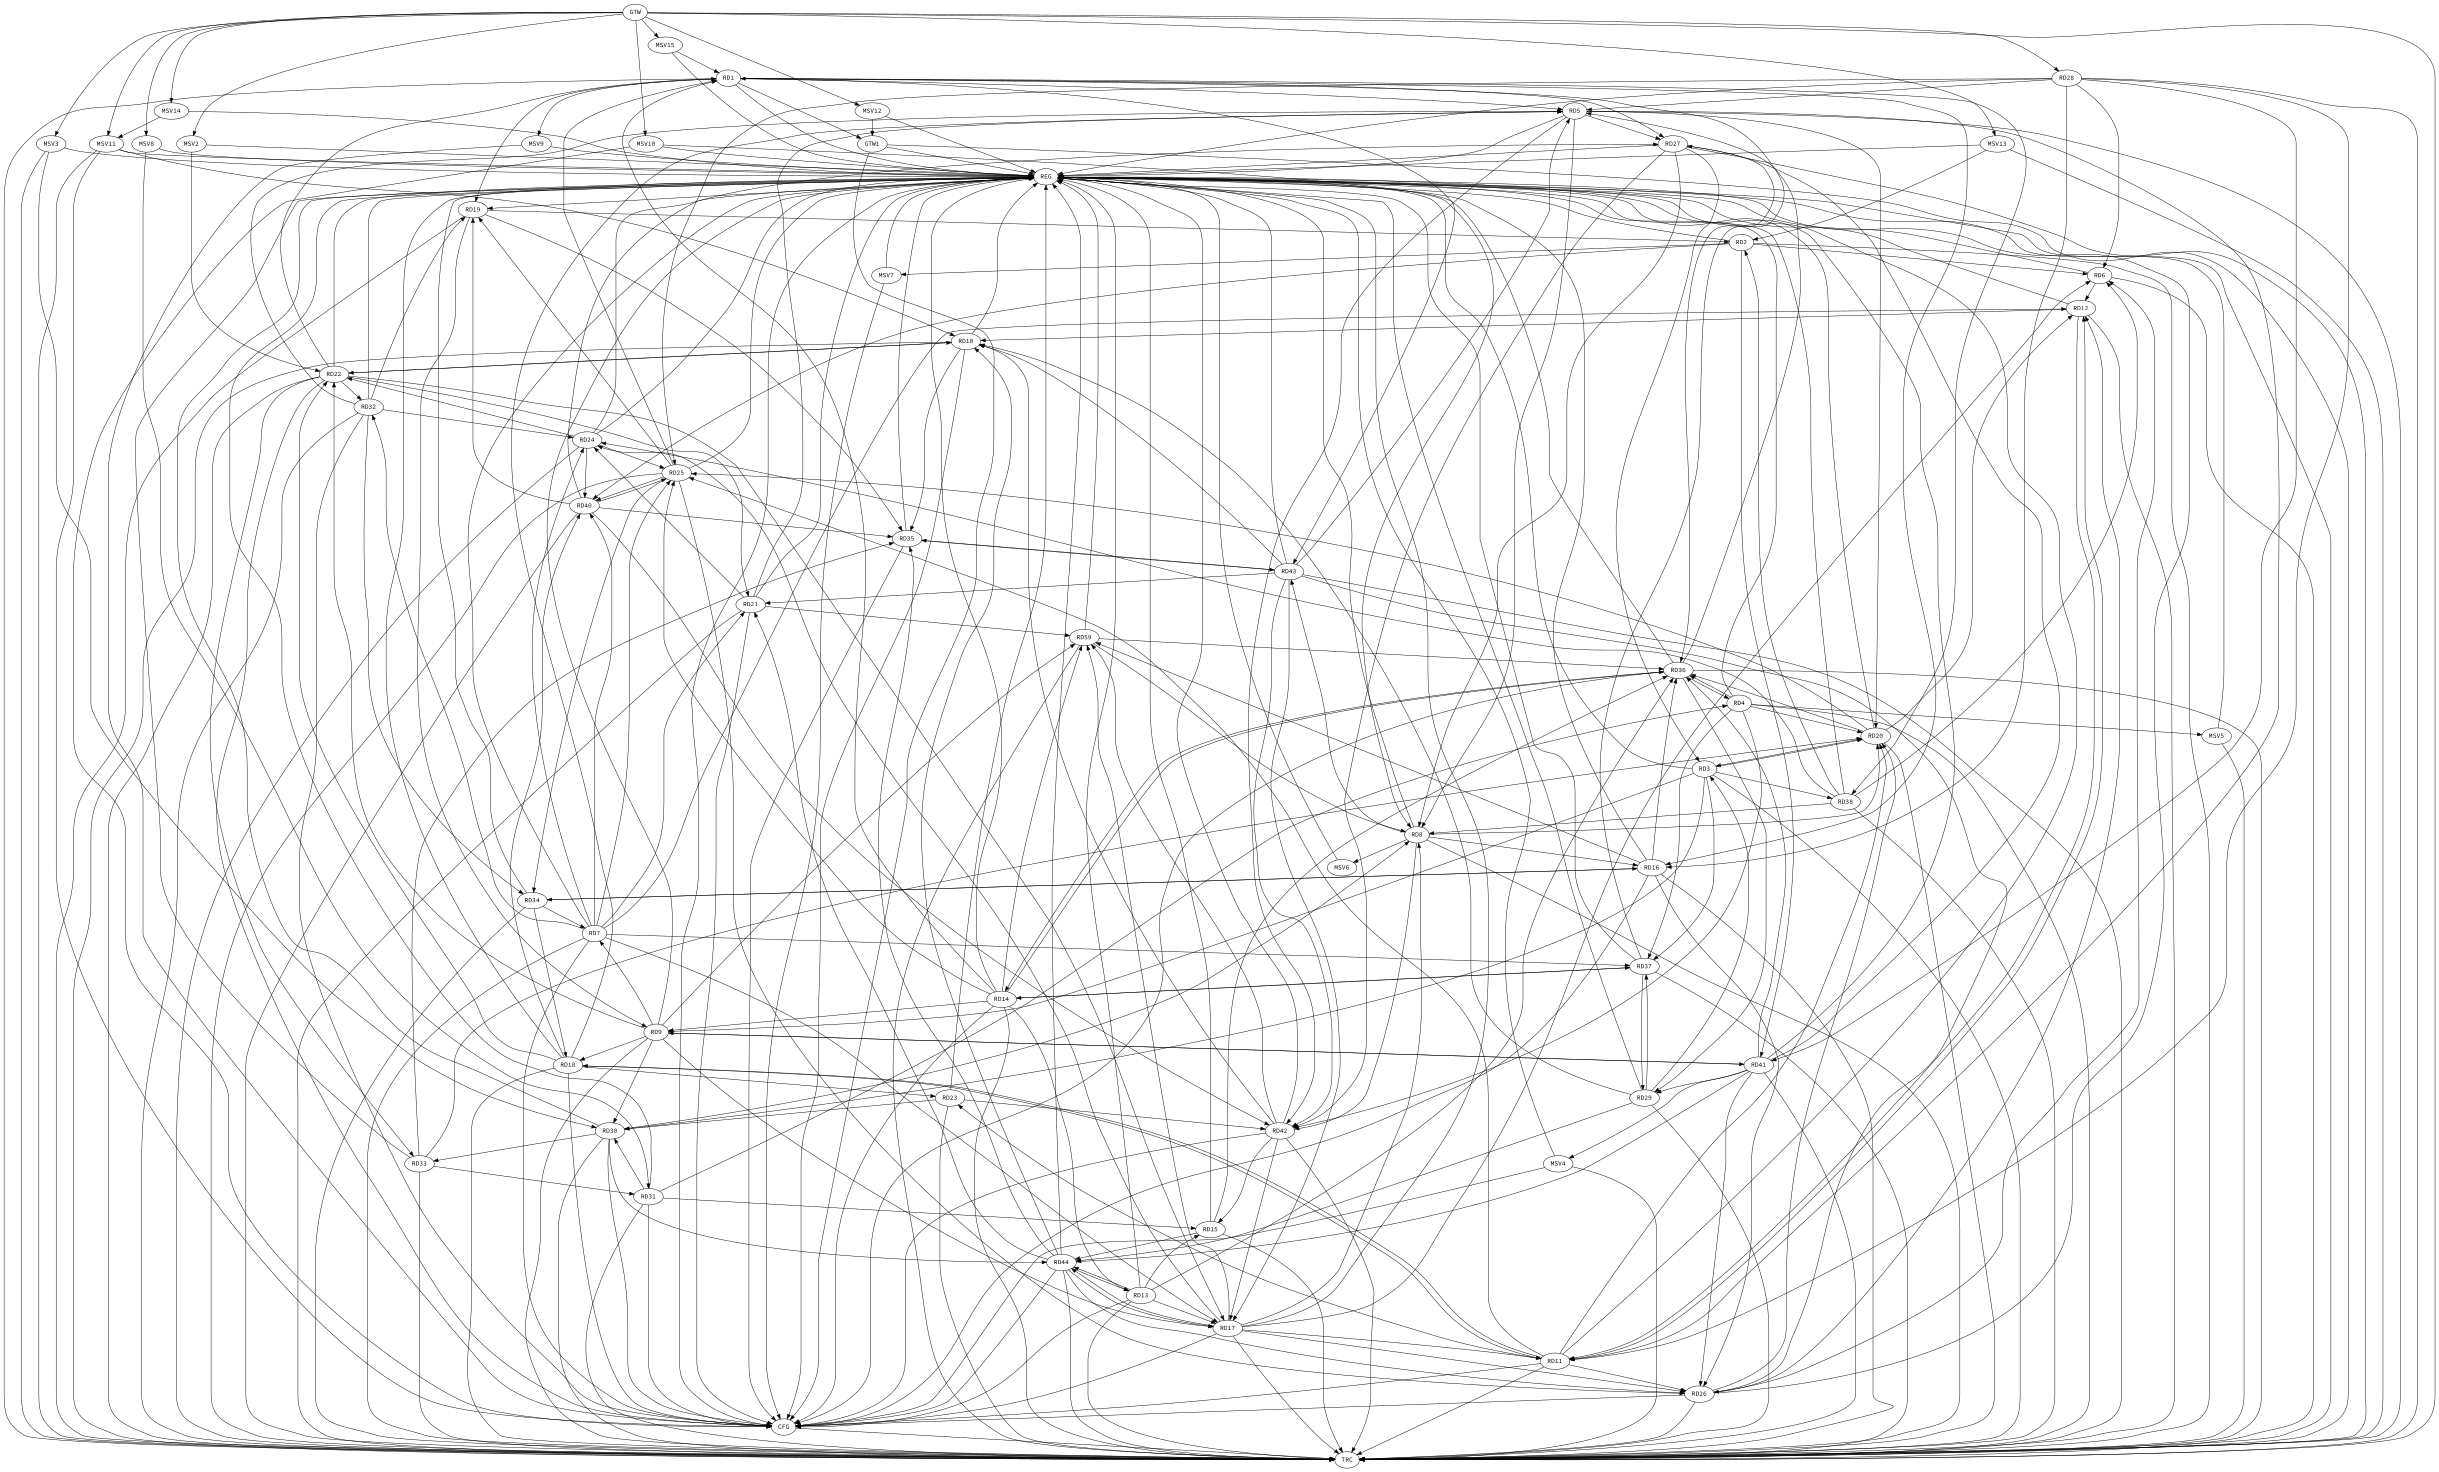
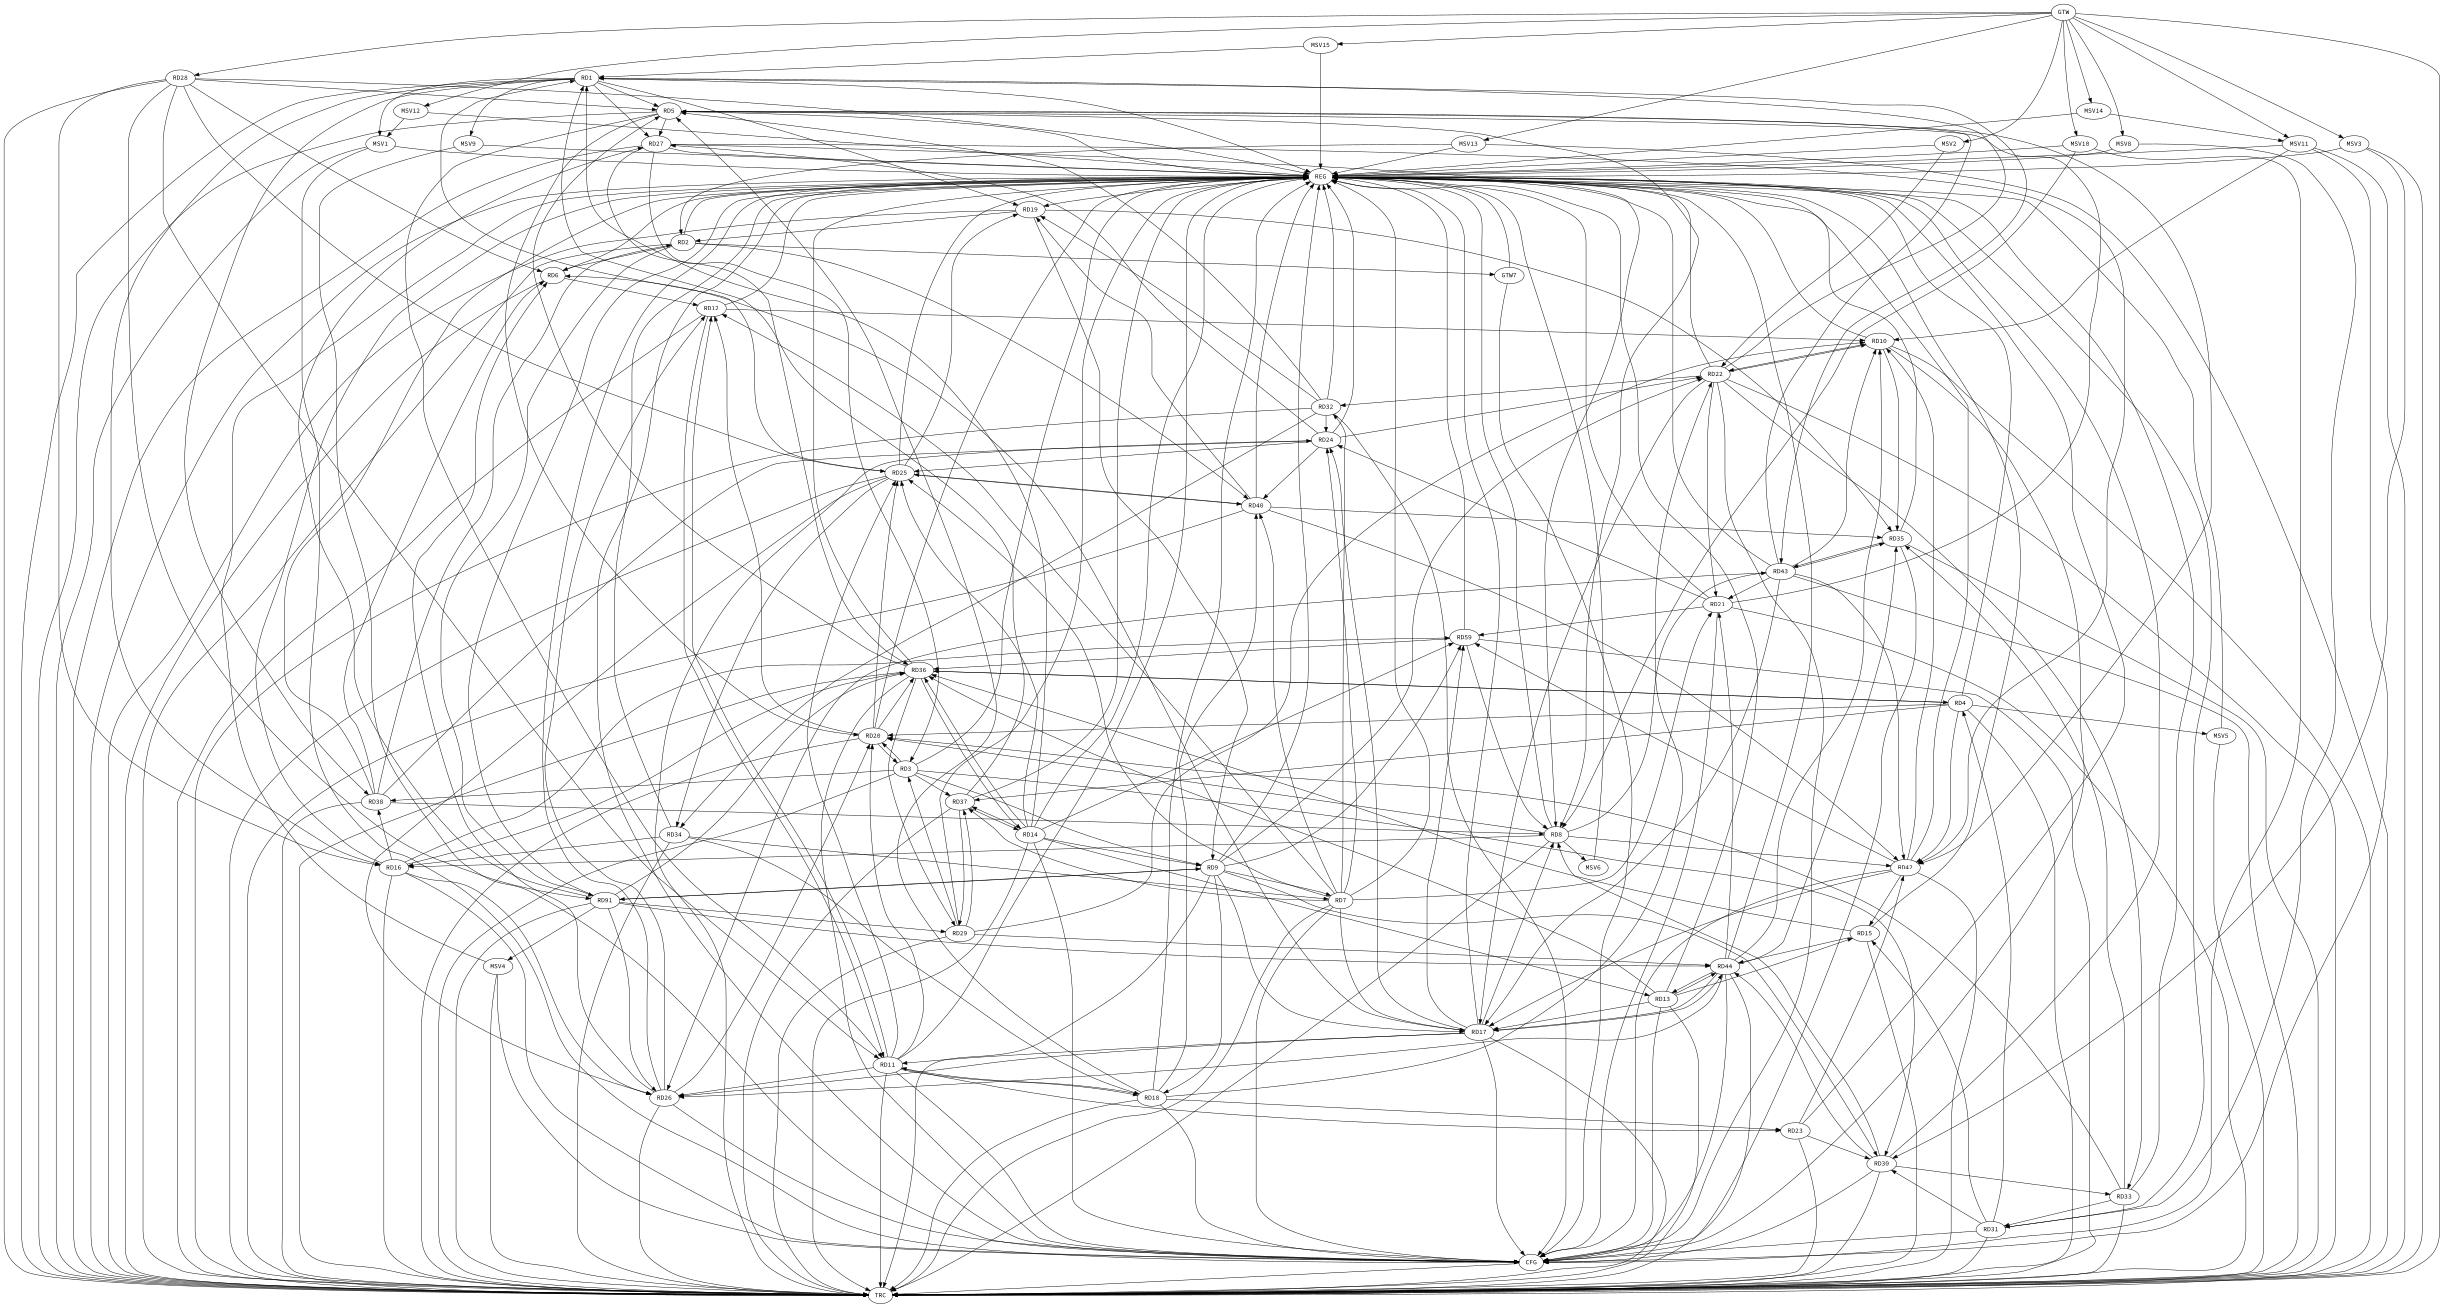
node "GTW1": label "GTW1" -> "MSV1"
node "MSV7": label "MSV7" -> "GTW7"
edge "RD16" -> "RD34": now "RD16" -> "RD38"
node "RD41": label "RD41" -> "RD91"
edge "RD35" -> "TRC": added
